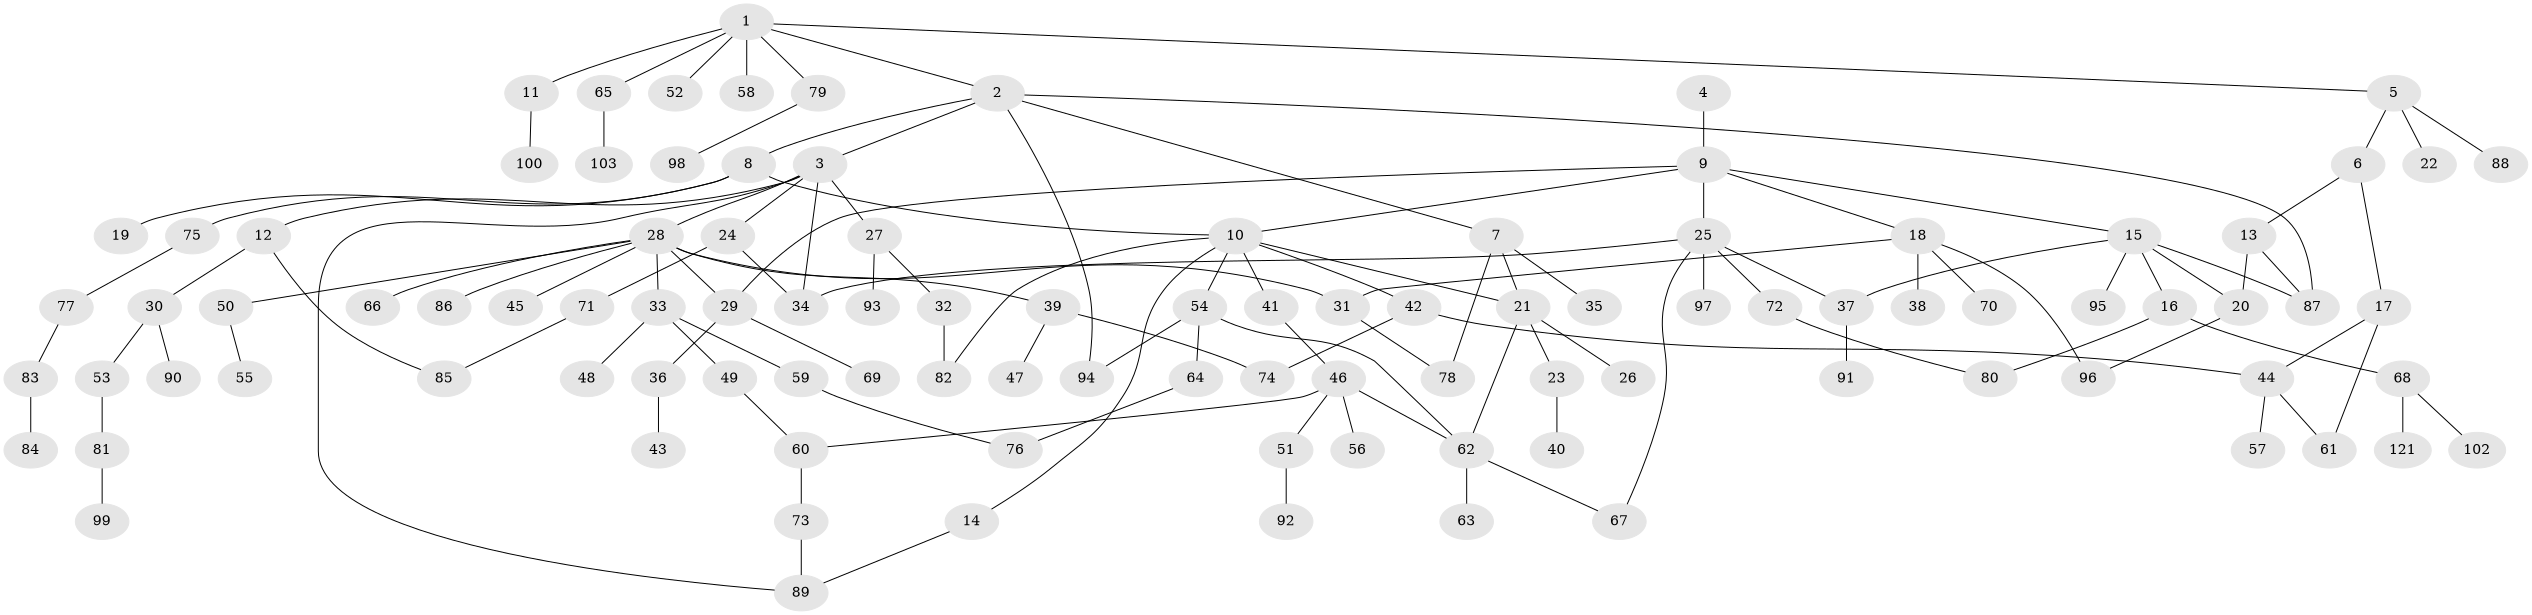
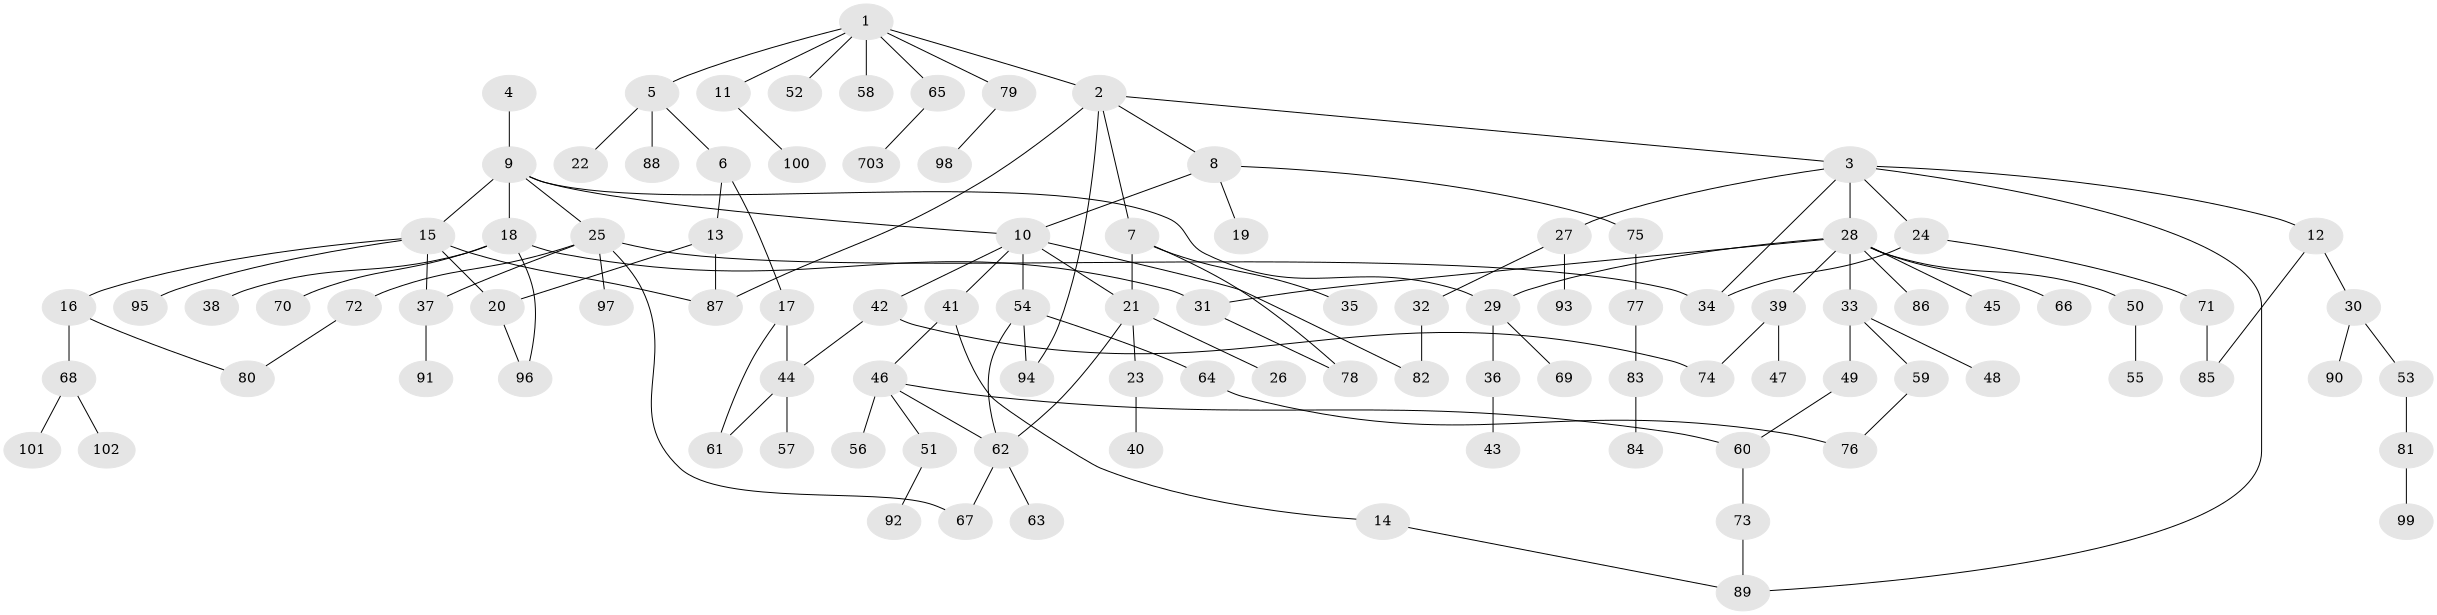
node "103": label "103" -> "703"
edge "10" -- "14": now "41" -- "14"
node "121": label "121" -> "101"
